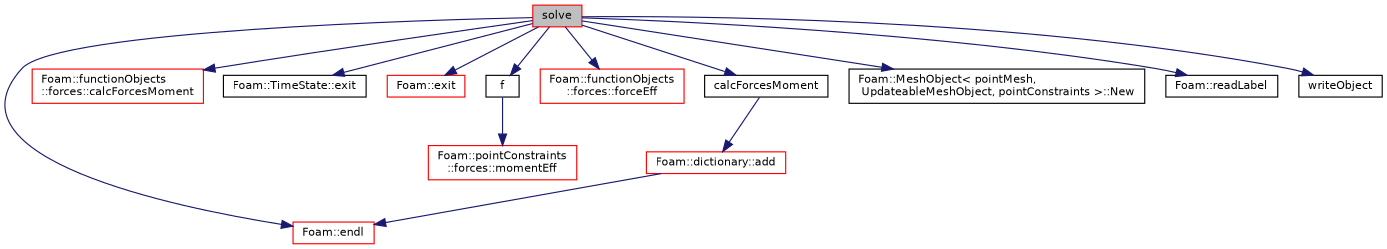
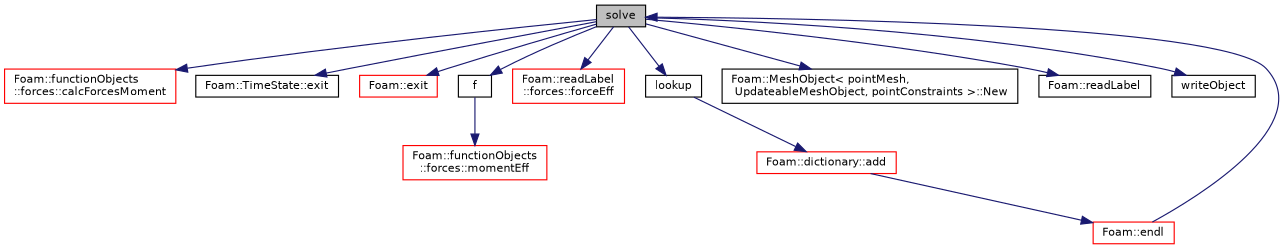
node "solve": color red -> black
edge "solve" -> "Foam::endl": reversed
node "Foam::functionObjects ::forces::forceEff": label "Foam::functionObjects ::forces::forceEff" -> "Foam::readLabel ::forces::forceEff"
node "calcForcesMoment": label "calcForcesMoment" -> "lookup"
node "Foam::pointConstraints ::forces::momentEff": label "Foam::pointConstraints ::forces::momentEff" -> "Foam::functionObjects ::forces::momentEff"
